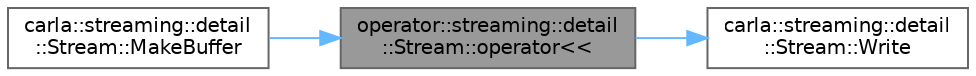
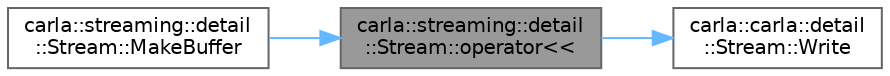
node "operator::streaming::detail ::Stream::operator<<": label "operator::streaming::detail ::Stream::operator<<" -> "carla::streaming::detail ::Stream::operator<<"
node "carla::streaming::detail ::Stream::Write": label "carla::streaming::detail ::Stream::Write" -> "carla::carla::detail ::Stream::Write"
